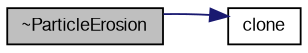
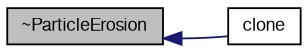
edge "~ParticleErosion" -> "clone": reversed
